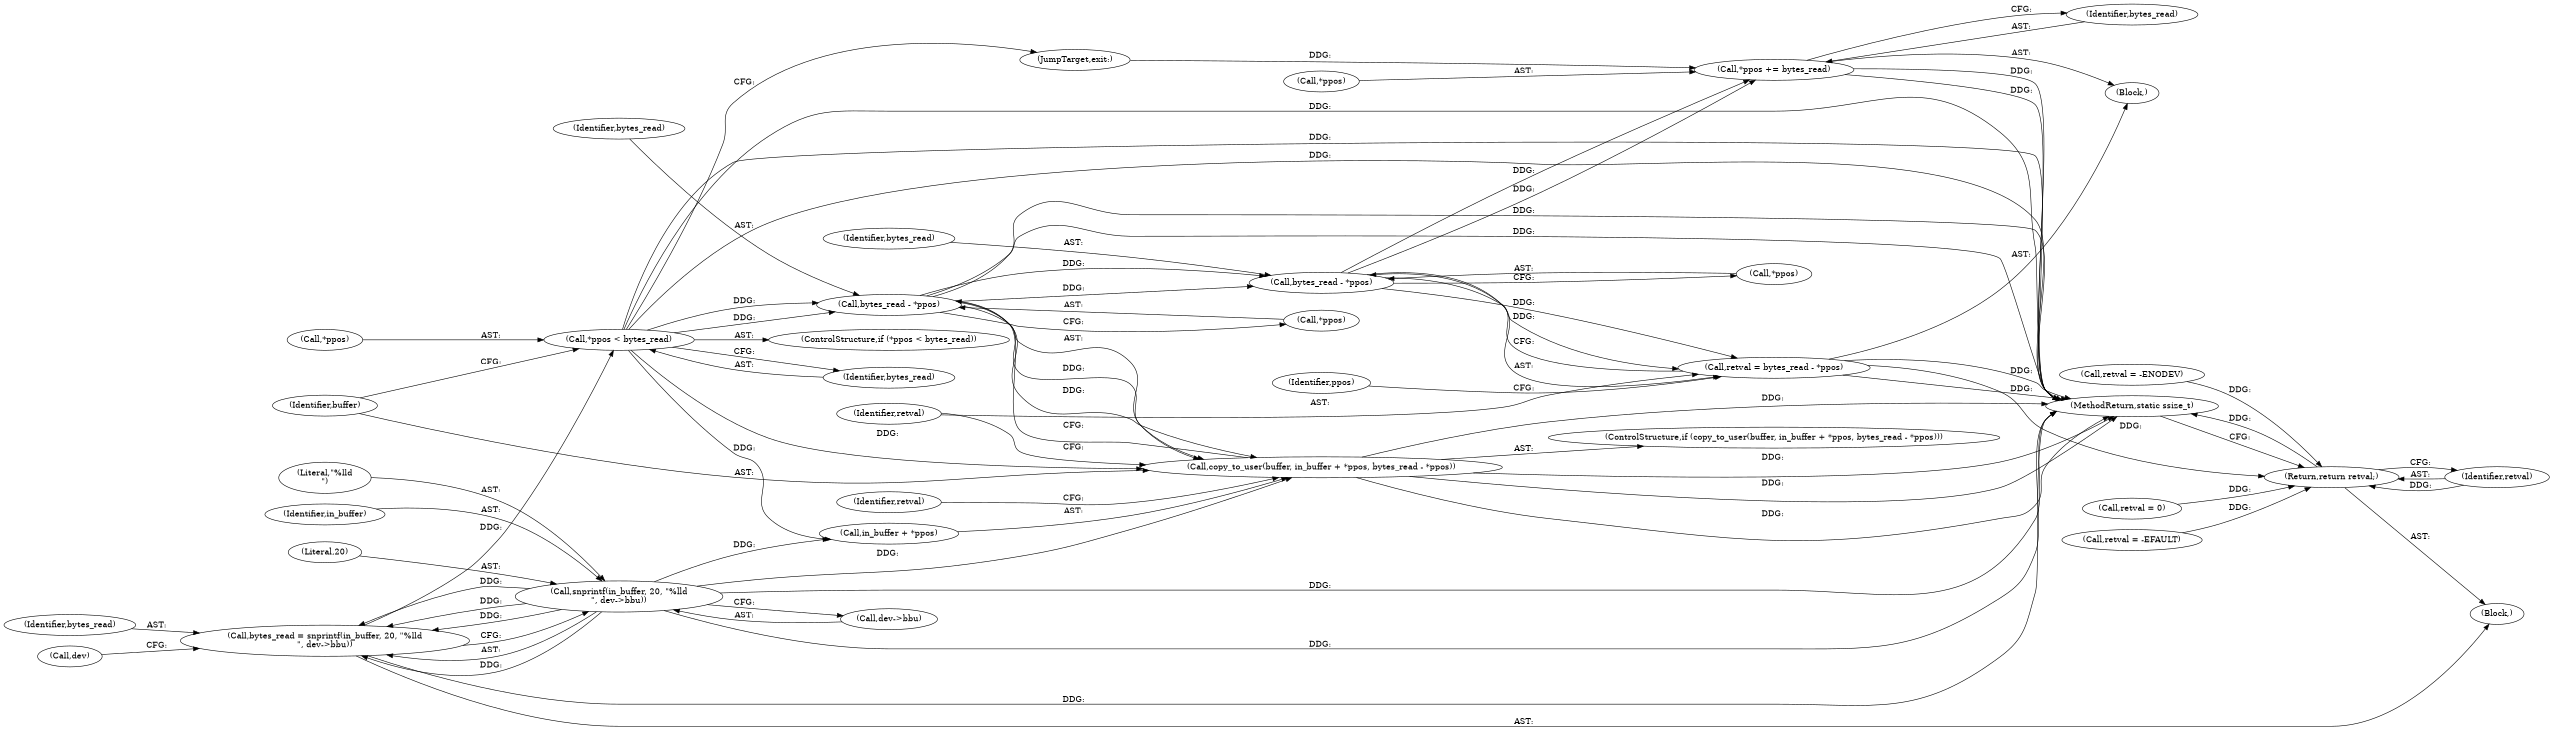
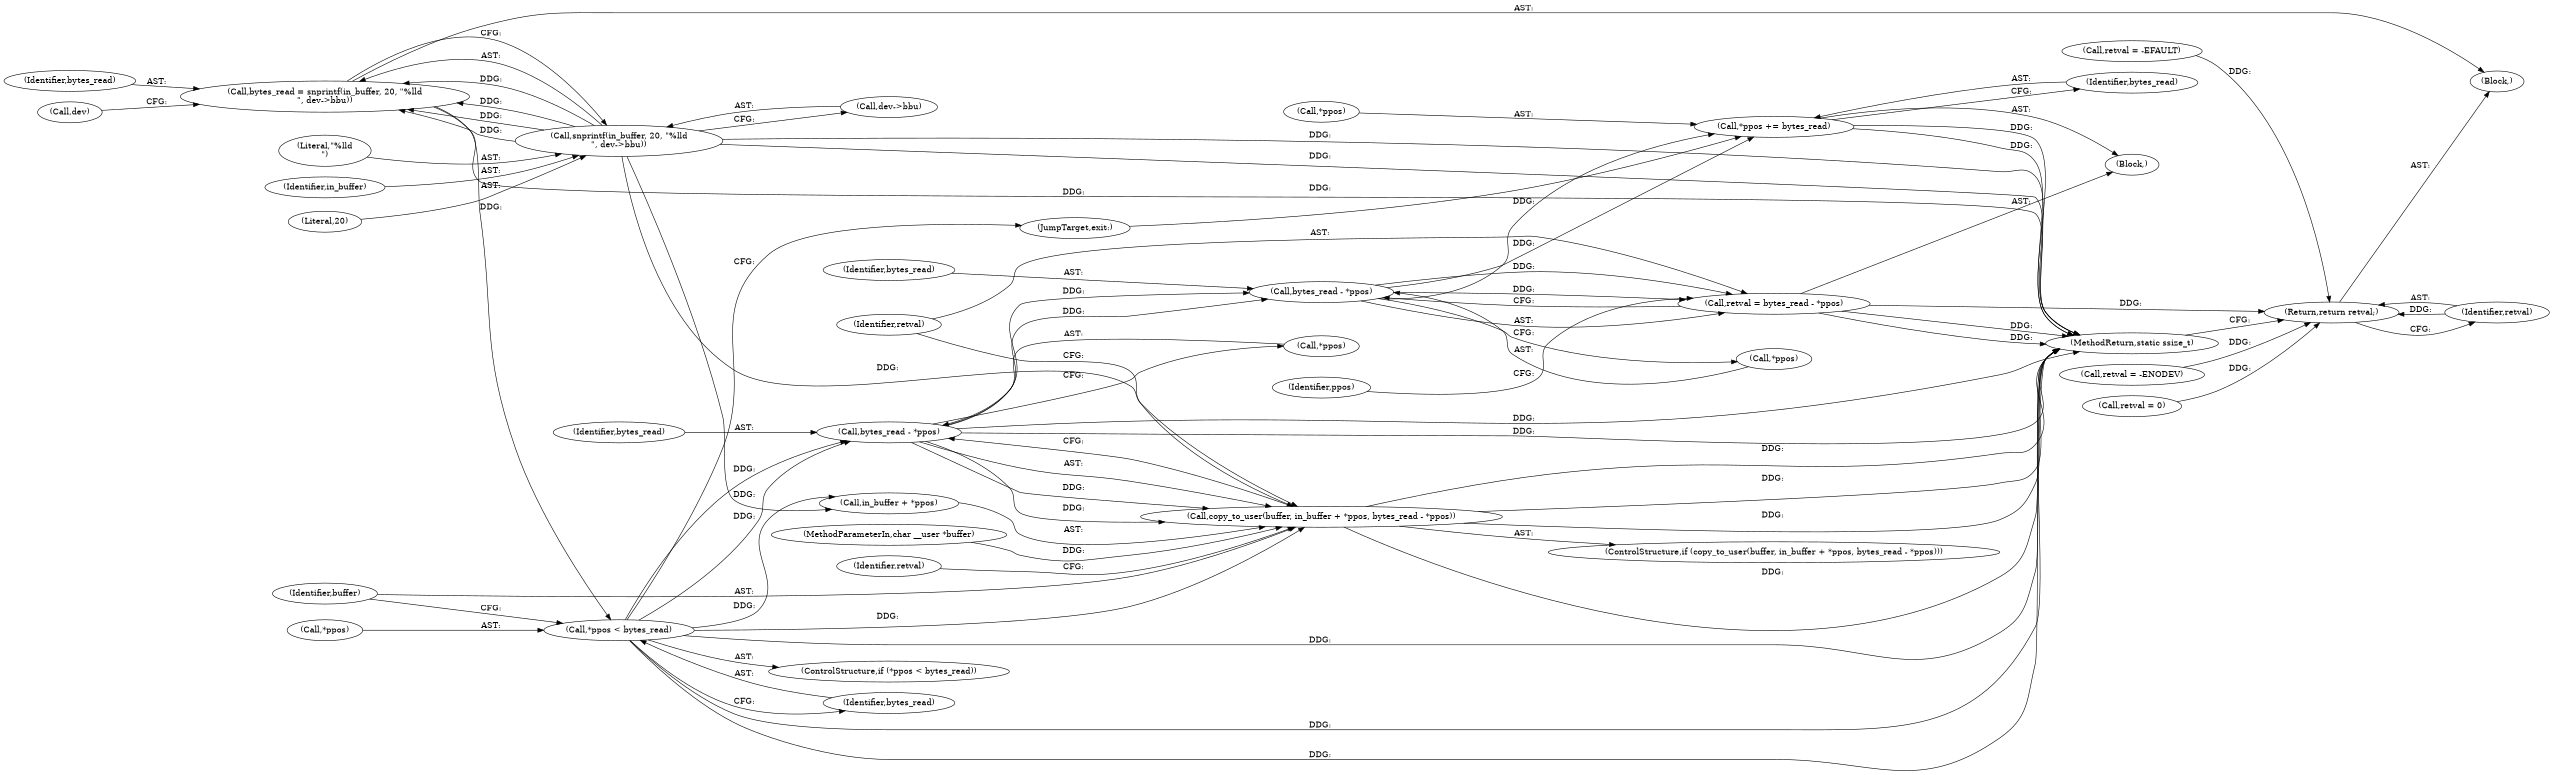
edge "(Return,return retval;)" -> "(MethodReturn,static ssize_t)": removed, label "DDG:"
node "(MethodParameterIn,char __user *buffer)": added
